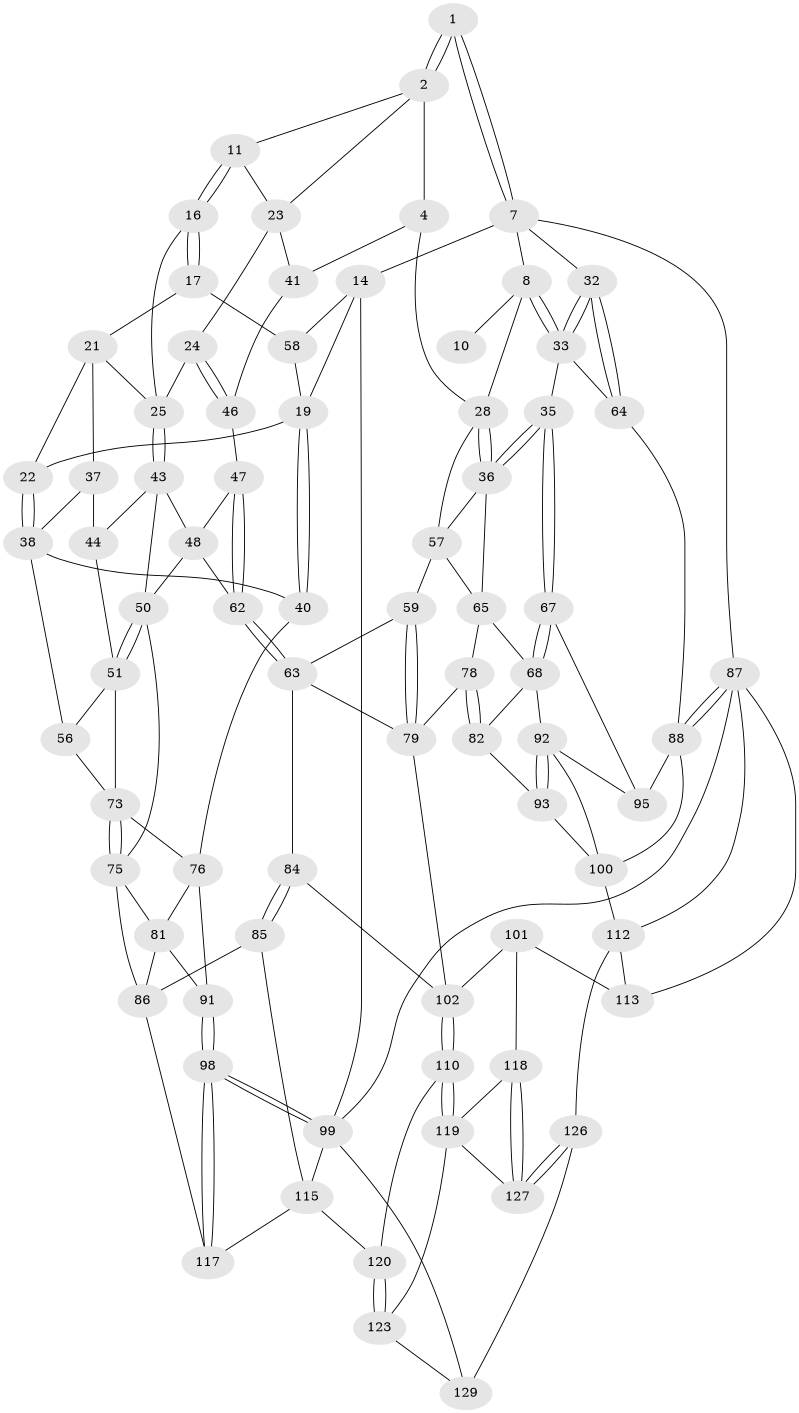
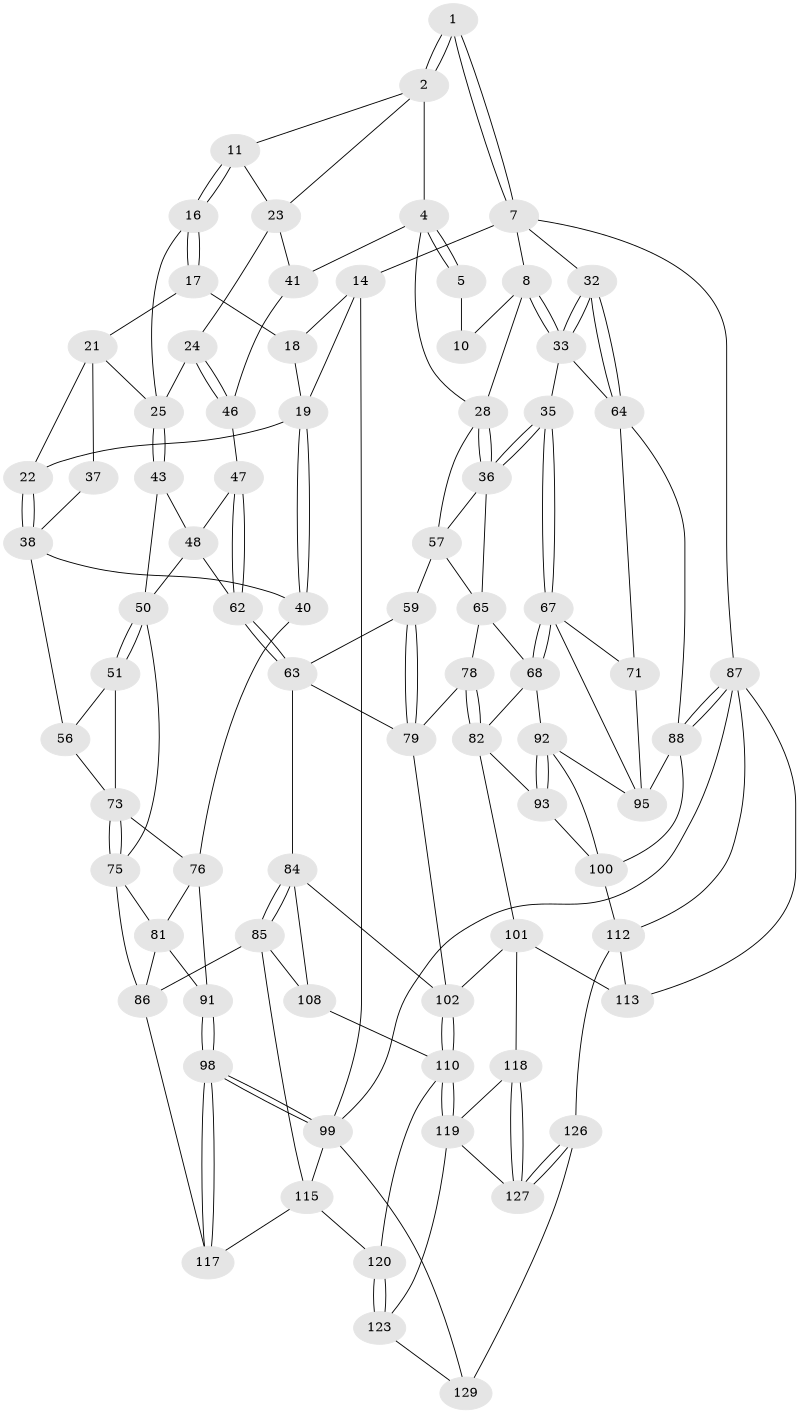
node "5": added
node "58": label "58" -> "18"
node "44": removed
node "71": added
edge "82" -- "101": added
node "108": added
